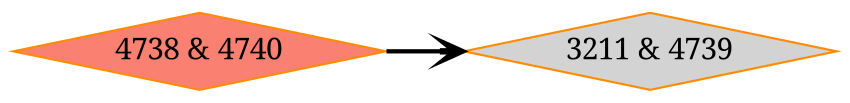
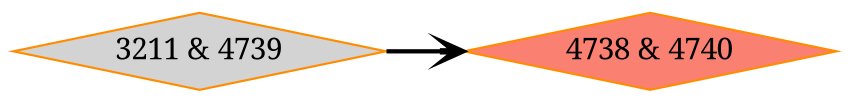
edge "4738 & 4740" -> "3211 & 4739": reversed
